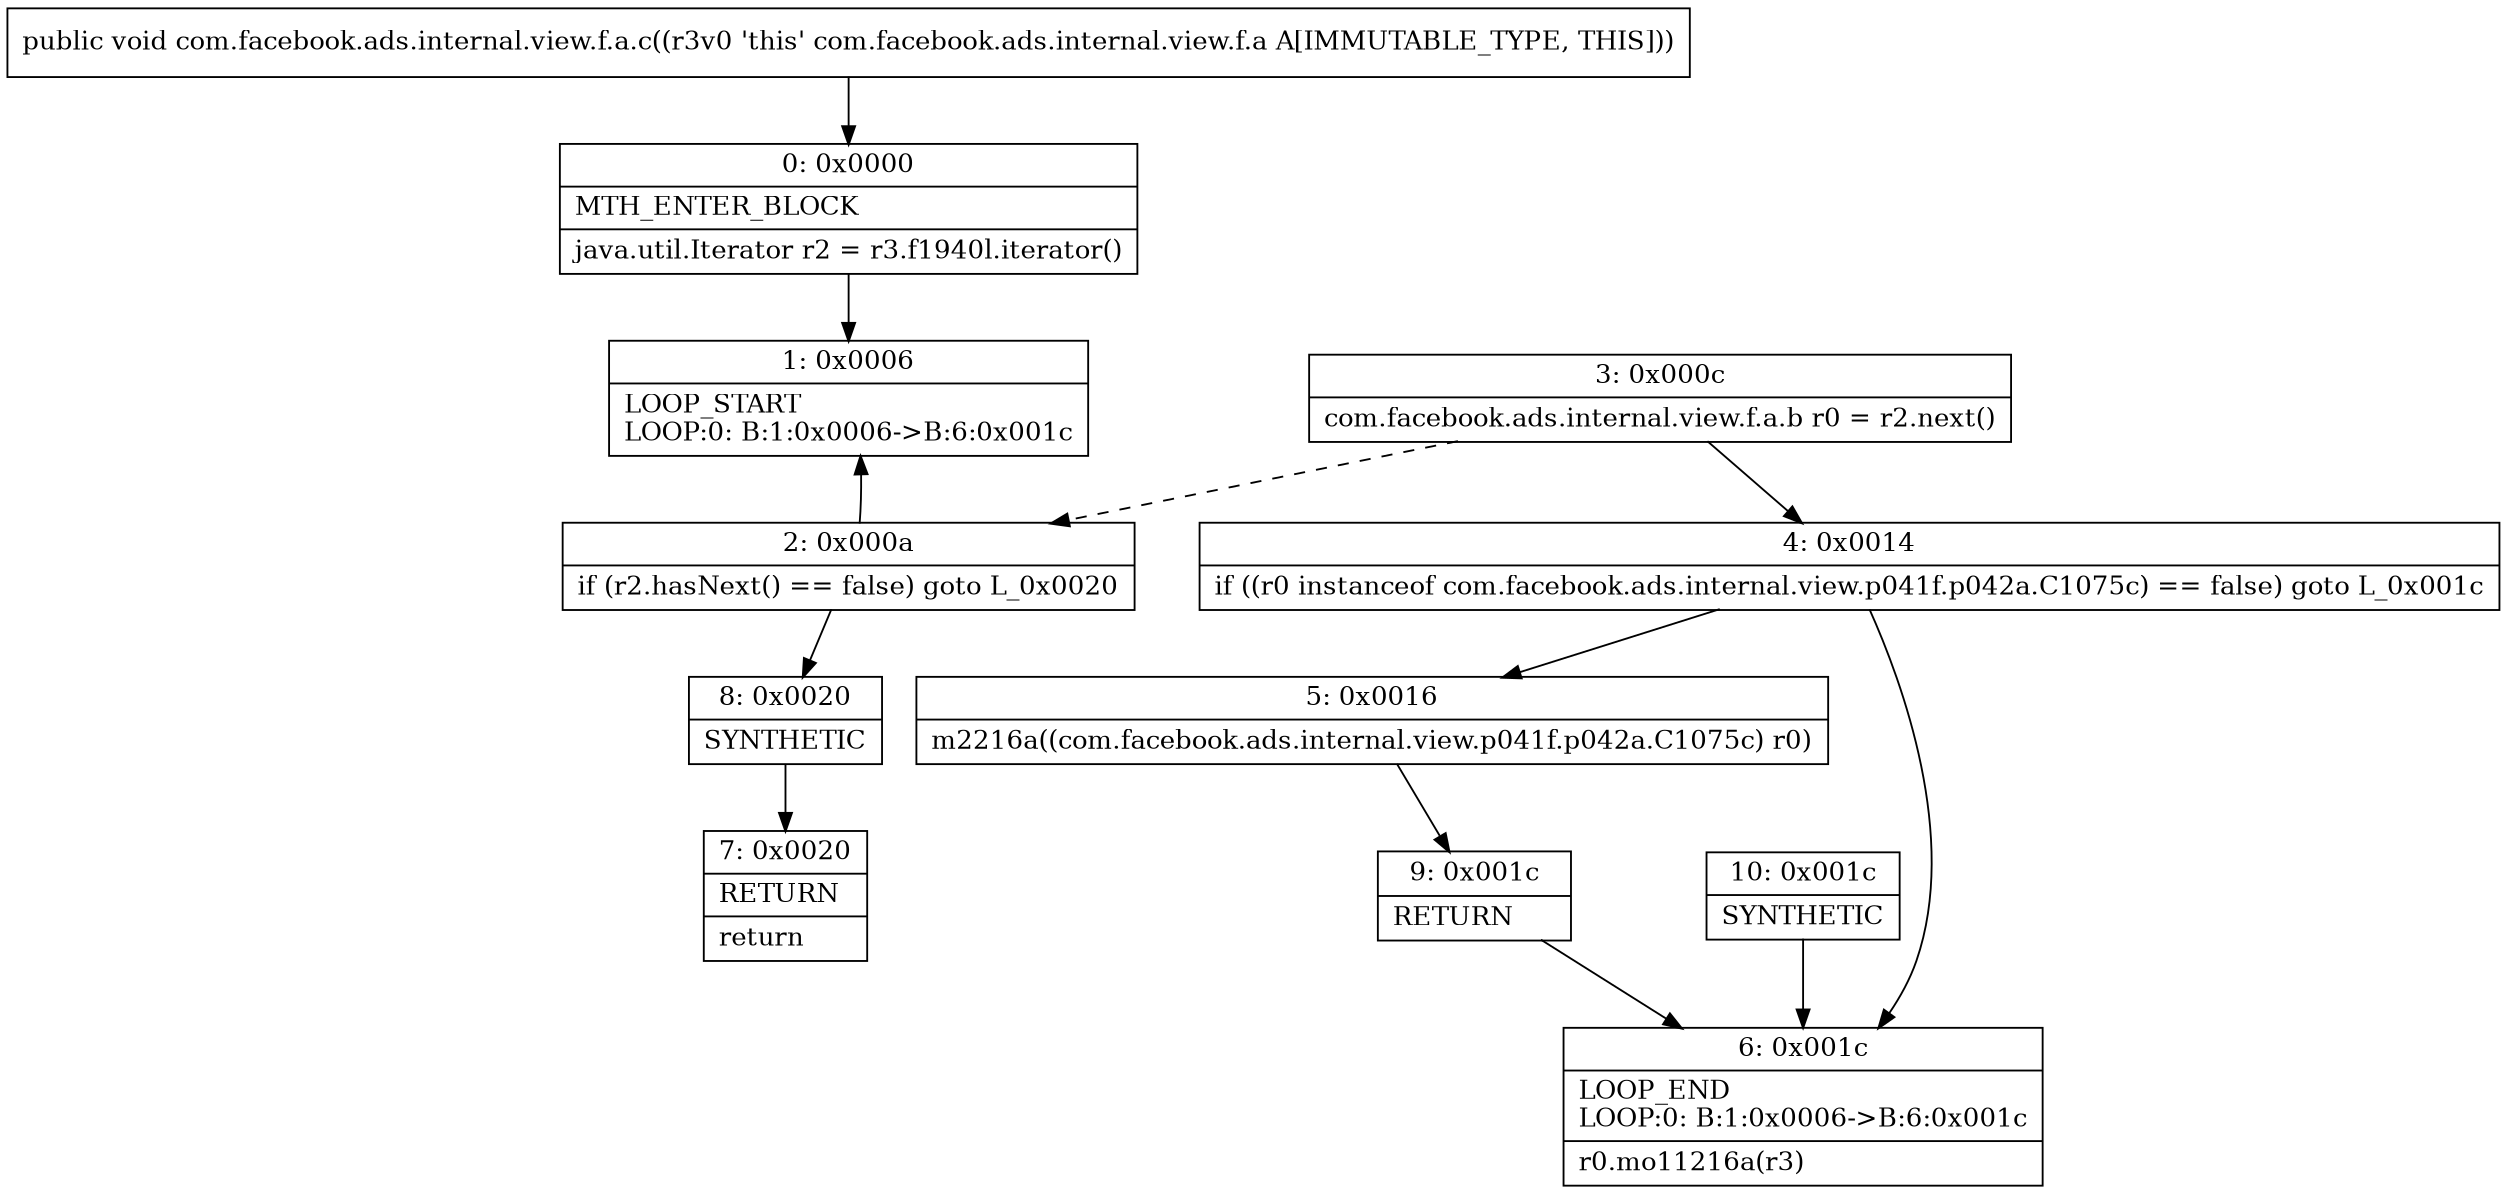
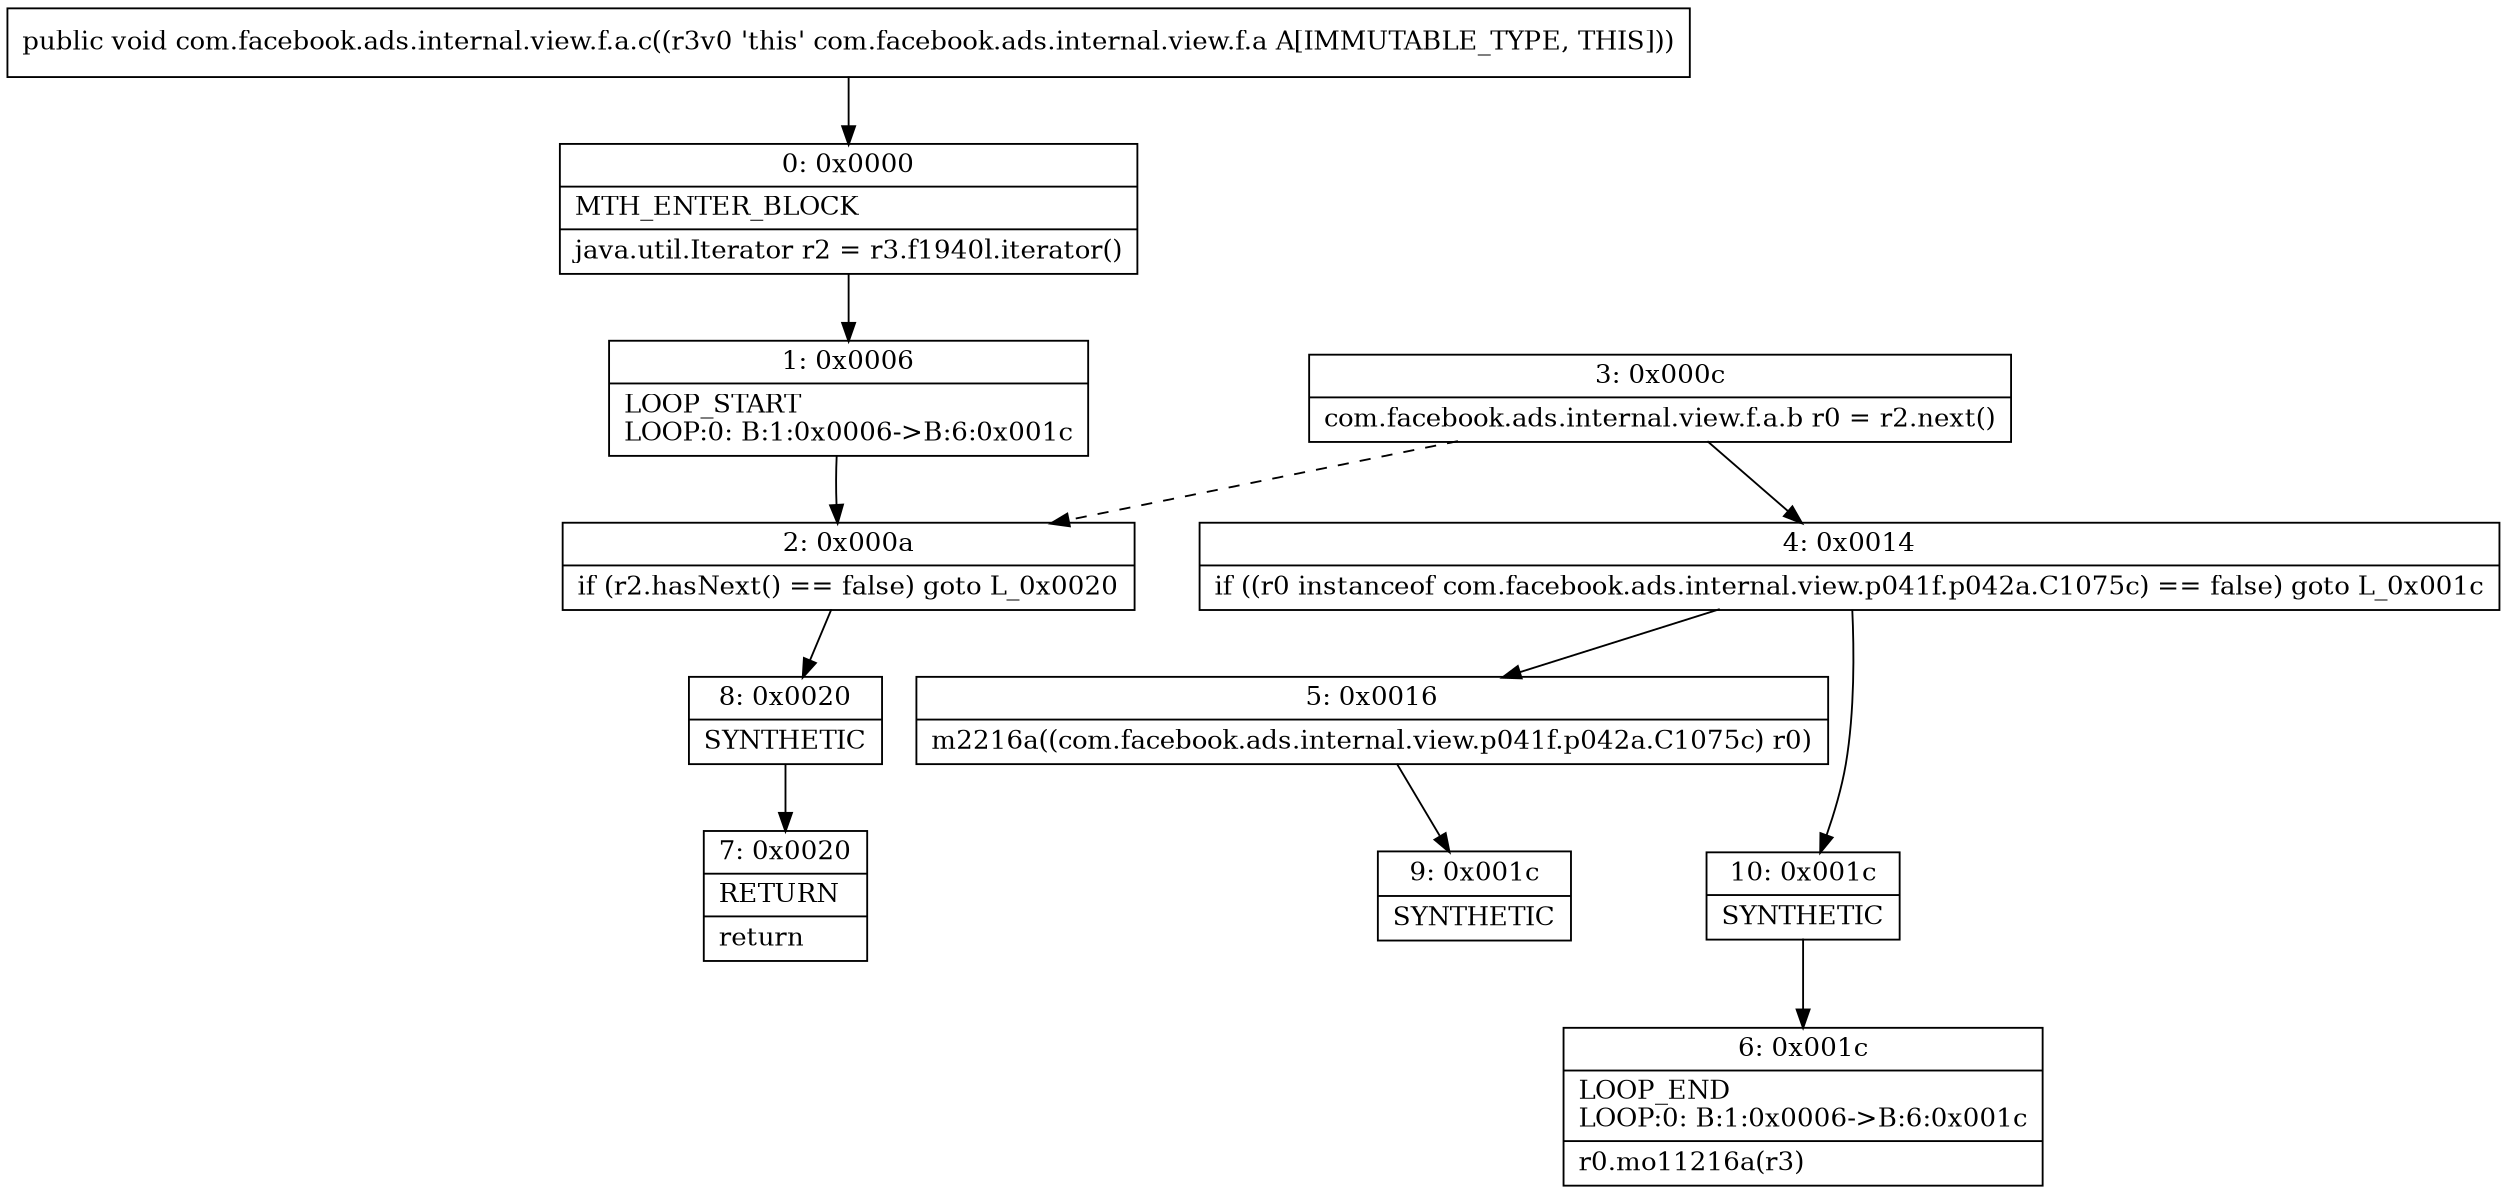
edge "2: 0x000a" -> "1: 0x0006": reversed
edge "4: 0x0014" -> "6: 0x001c": now "4: 0x0014" -> "10: 0x001c"
node "9: 0x001c": text "RETURN" -> "SYNTHETIC"
edge "9: 0x001c" -> "6: 0x001c": removed
